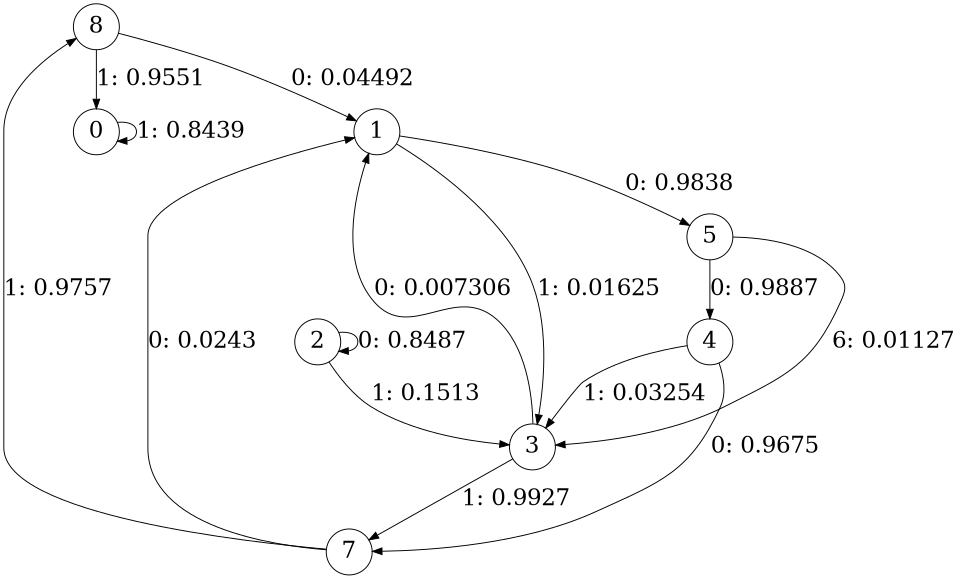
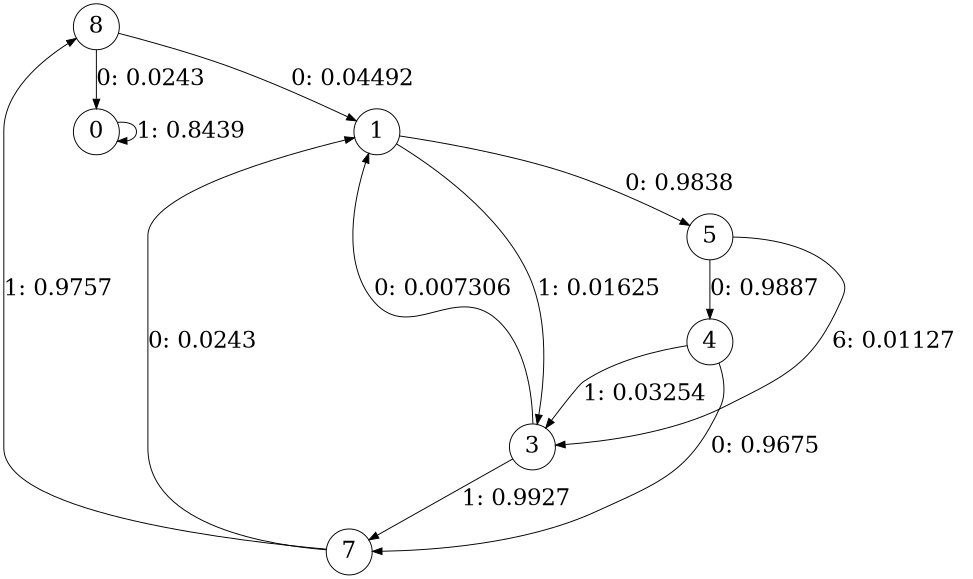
edge "8" -> "0": label "1: 0.9551   " -> "0: 0.0243   "
node "2": removed
